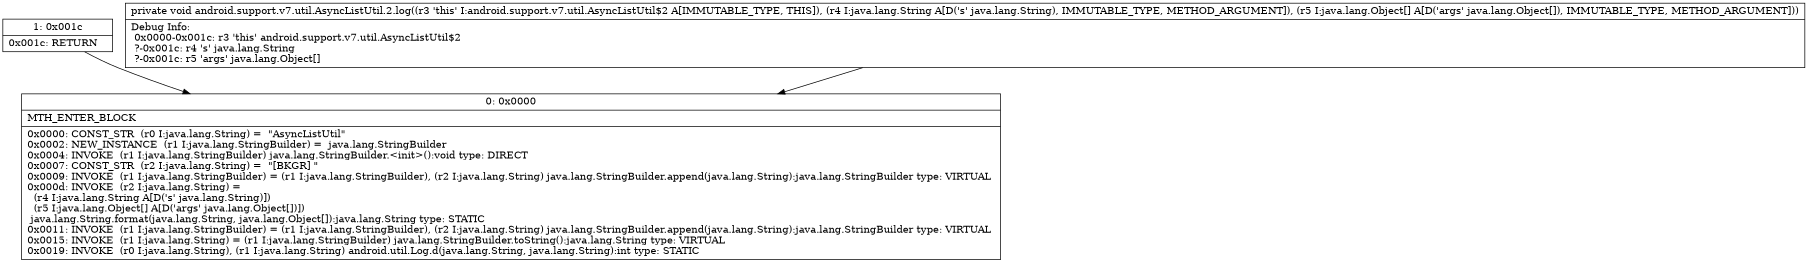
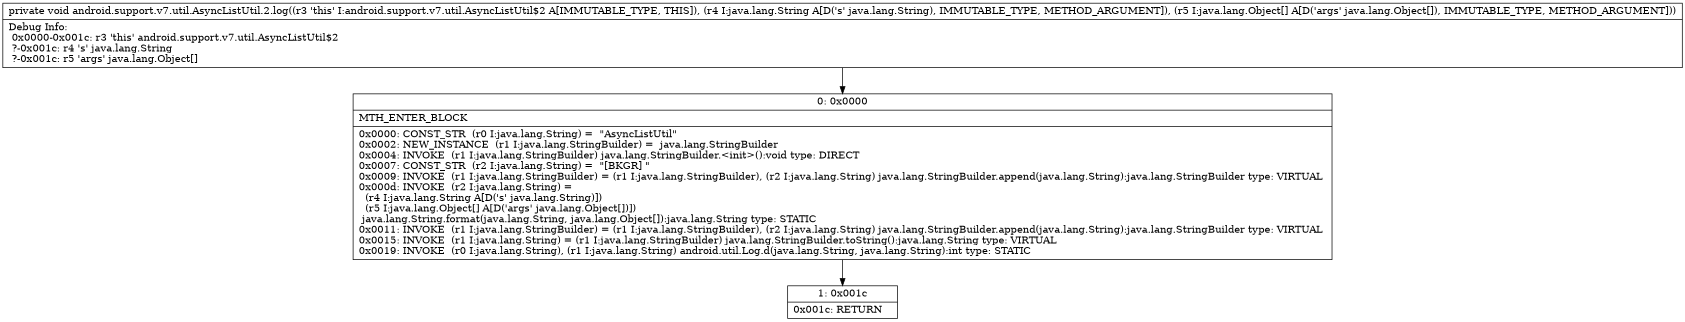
edge "1: 0x001c" -> "0: 0x0000": reversed
